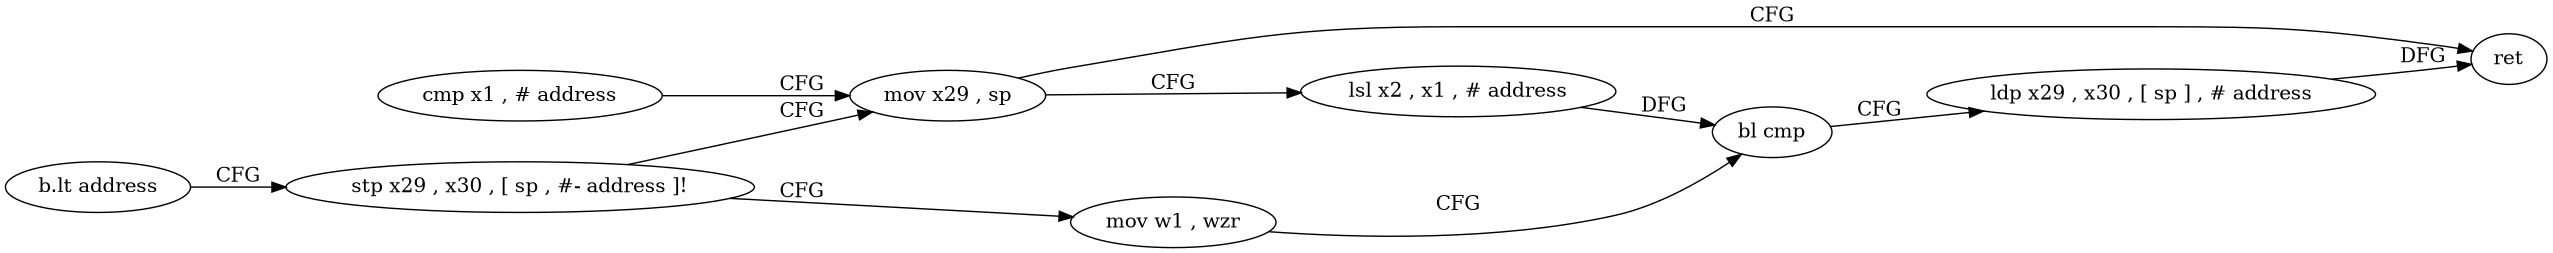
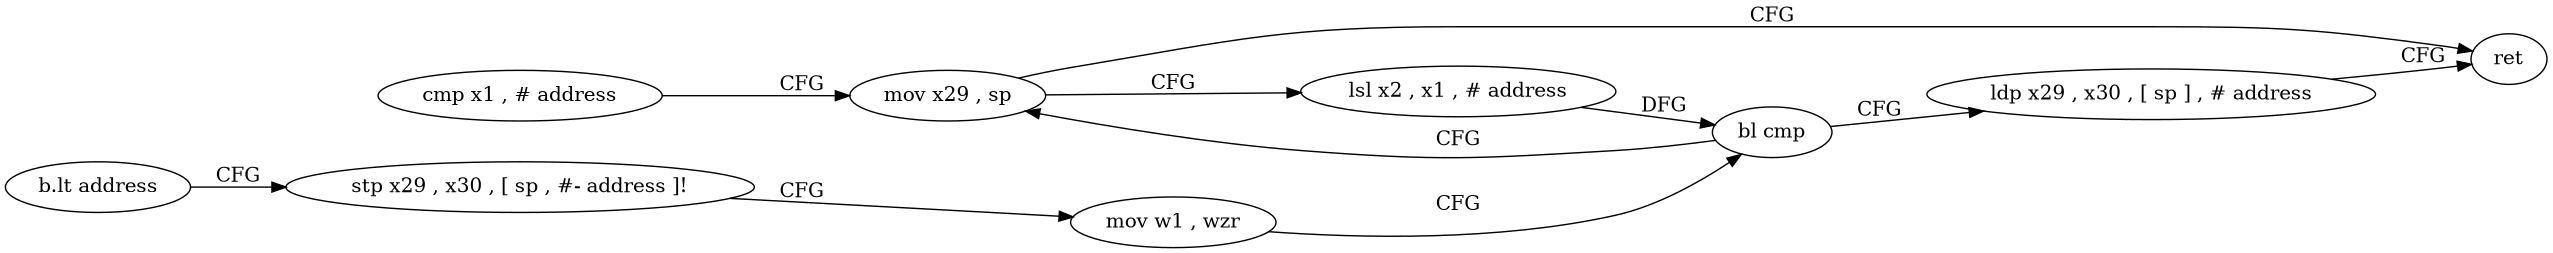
edge "ldp x29 , x30 , [ sp ] , # address" -> "ret": label "DFG" -> "CFG"
edge "stp x29 , x30 , [ sp , #- address ]!" -> "mov x29 , sp": now "bl cmp" -> "mov x29 , sp"
